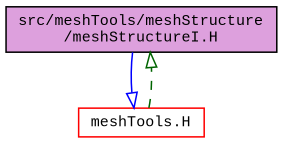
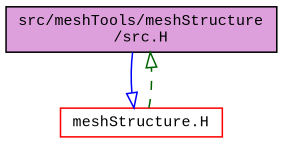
node "src/meshTools/meshStructure /meshStructureI.H": label "src/meshTools/meshStructure /meshStructureI.H" -> "src/meshTools/meshStructure /src.H"
node "meshTools.H": label "meshTools.H" -> "meshStructure.H"
